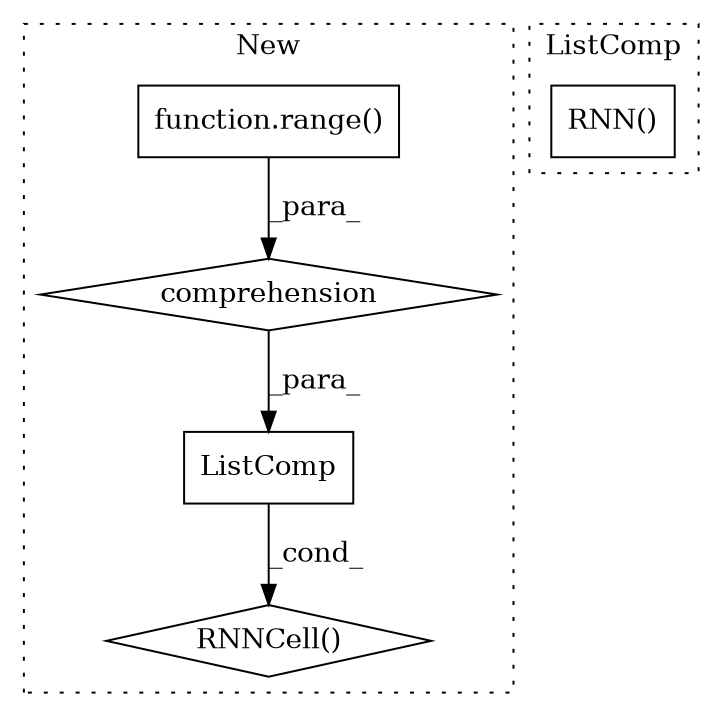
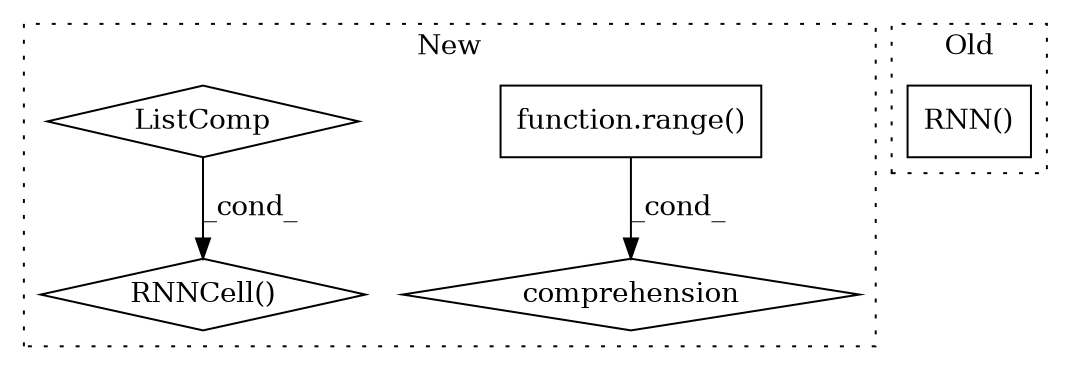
cluster "ListComp": label "ListComp" -> "Old"
edge "function.range()" -> "comprehension": label "_para_" -> "_cond_"
edge "comprehension" -> "ListComp": removed, label "_para_"
node "ListComp": shape box -> diamond
